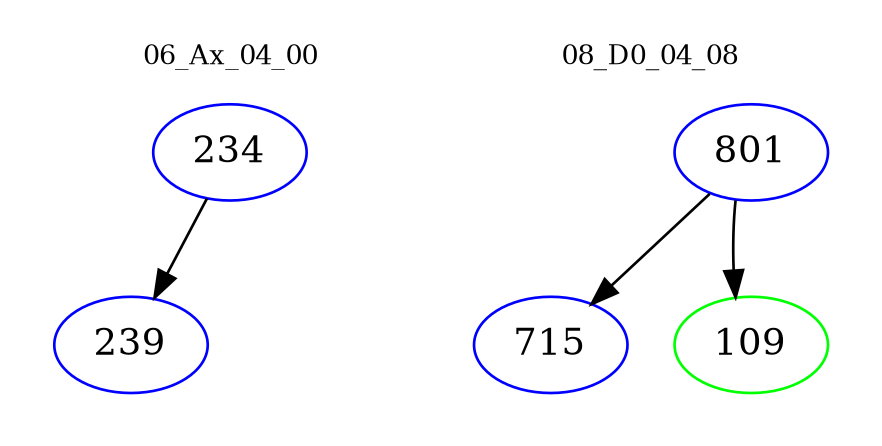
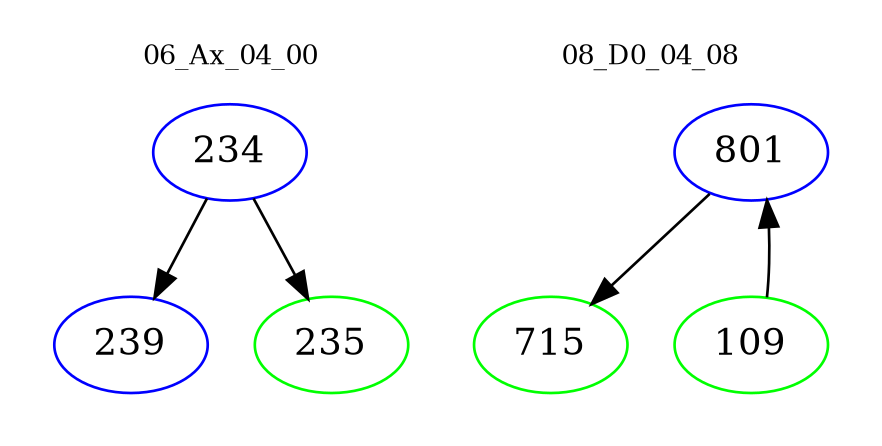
edge "801" -> "109": reversed
node "235": added
node "715": color blue -> green
